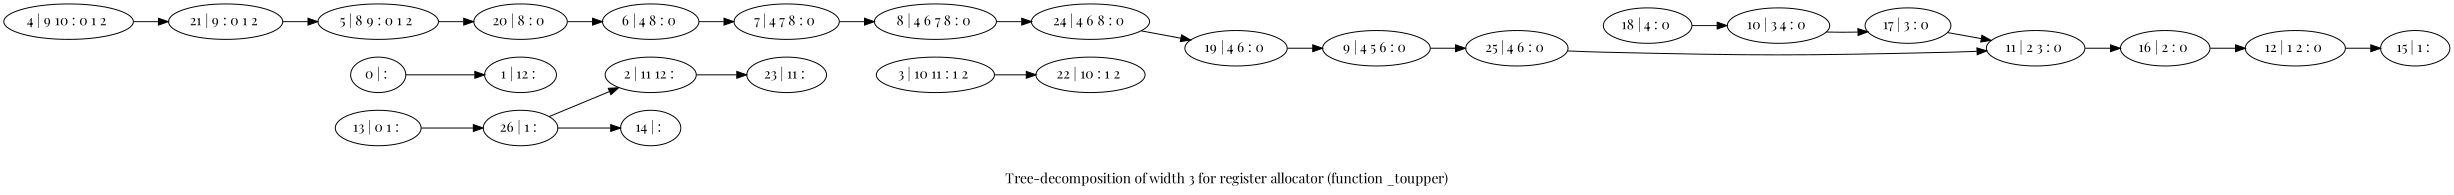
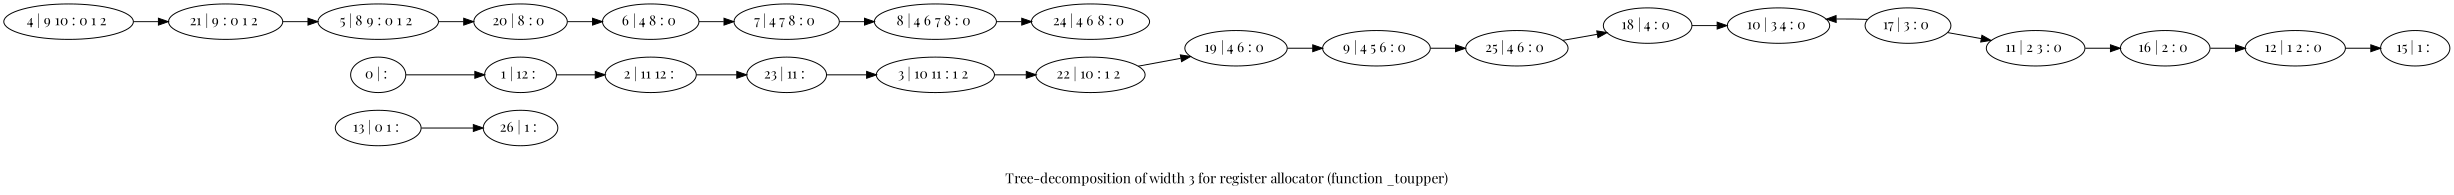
edge "10 | 3 4 : 0" -> "17 | 3 : 0": reversed
edge "24 | 4 6 8 : 0" -> "19 | 4 6 : 0": now "22 | 10 : 1 2" -> "19 | 4 6 : 0"
edge "25 | 4 6 : 0" -> "11 | 2 3 : 0": now "25 | 4 6 : 0" -> "18 | 4 : 0"
edge "23 | 11 :" -> "3 | 10 11 : 1 2": added
edge "26 | 1 :" -> "2 | 11 12 :": now "1 | 12 :" -> "2 | 11 12 :"
node "14 | :": removed
